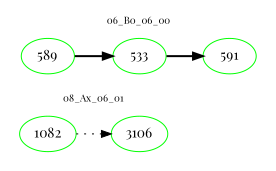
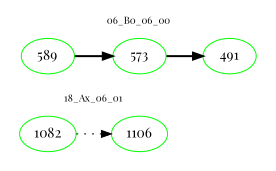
node "533": label "533" -> "573"
node "591": label "591" -> "491"
cluster "08_Ax_06_01": label "08_Ax_06_01" -> "18_Ax_06_01"
node "3106": label "3106" -> "1106"
